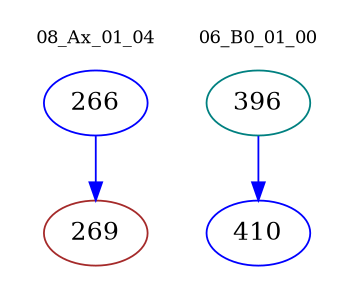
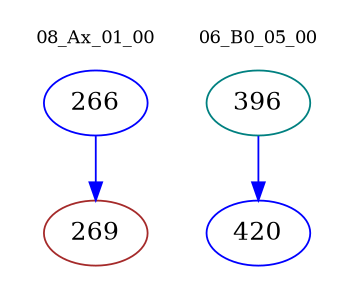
cluster "08_Ax_01_04": label "08_Ax_01_04" -> "08_Ax_01_00"
cluster "06_B0_01_00": label "06_B0_01_00" -> "06_B0_05_00"
node "410": label "410" -> "420"
